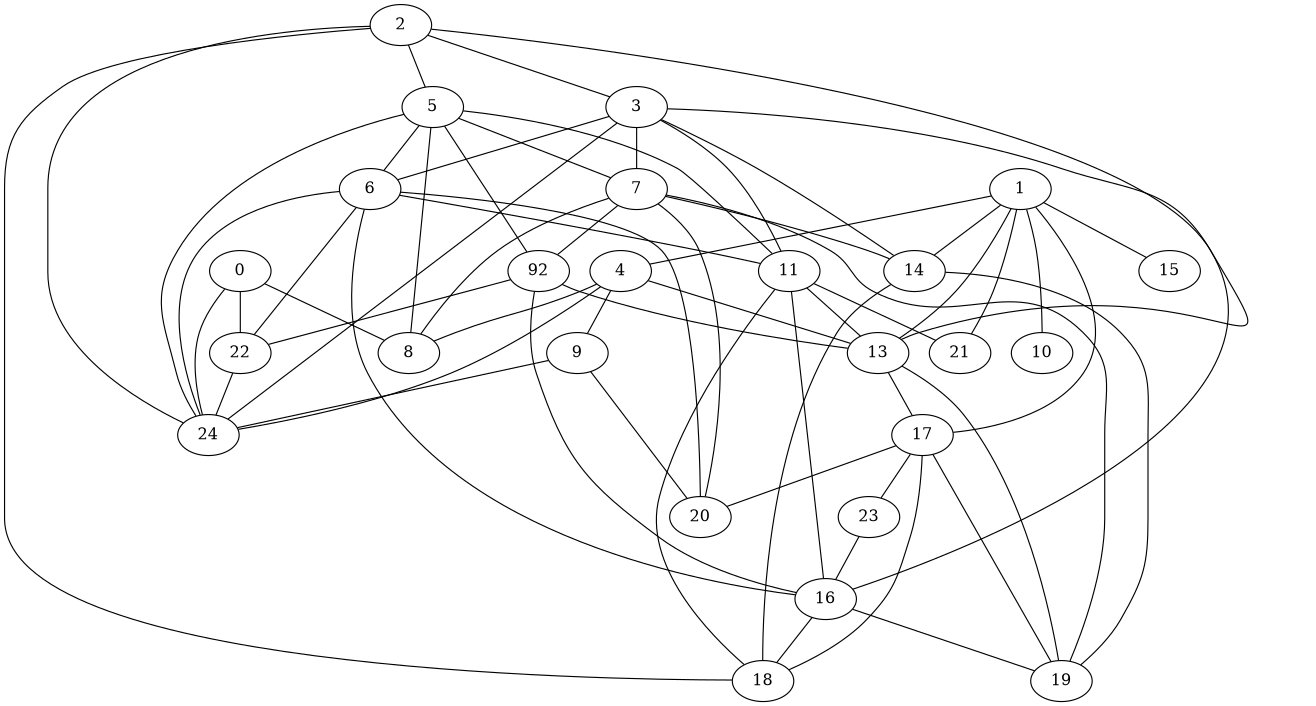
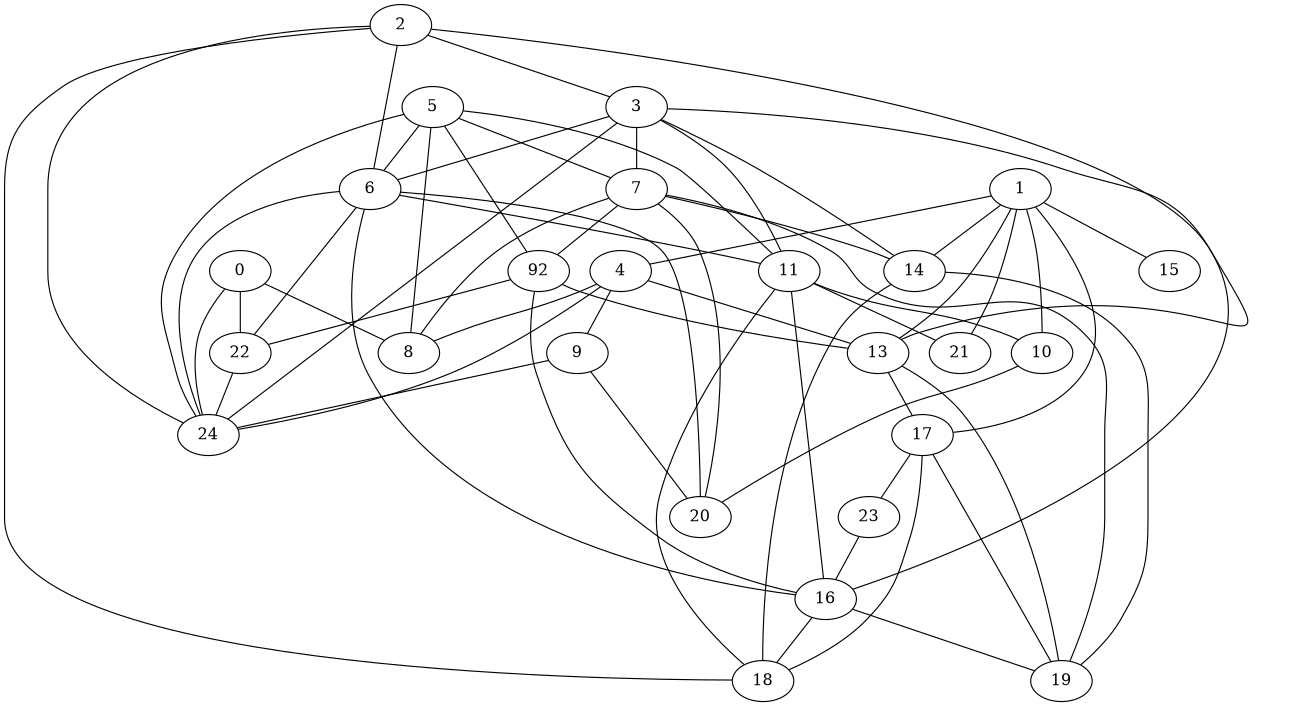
edge "2" -- "5": now "2" -- "6"
edge "11" -- "13": now "11" -- "10"
edge "17" -- "20": now "10" -- "20"
